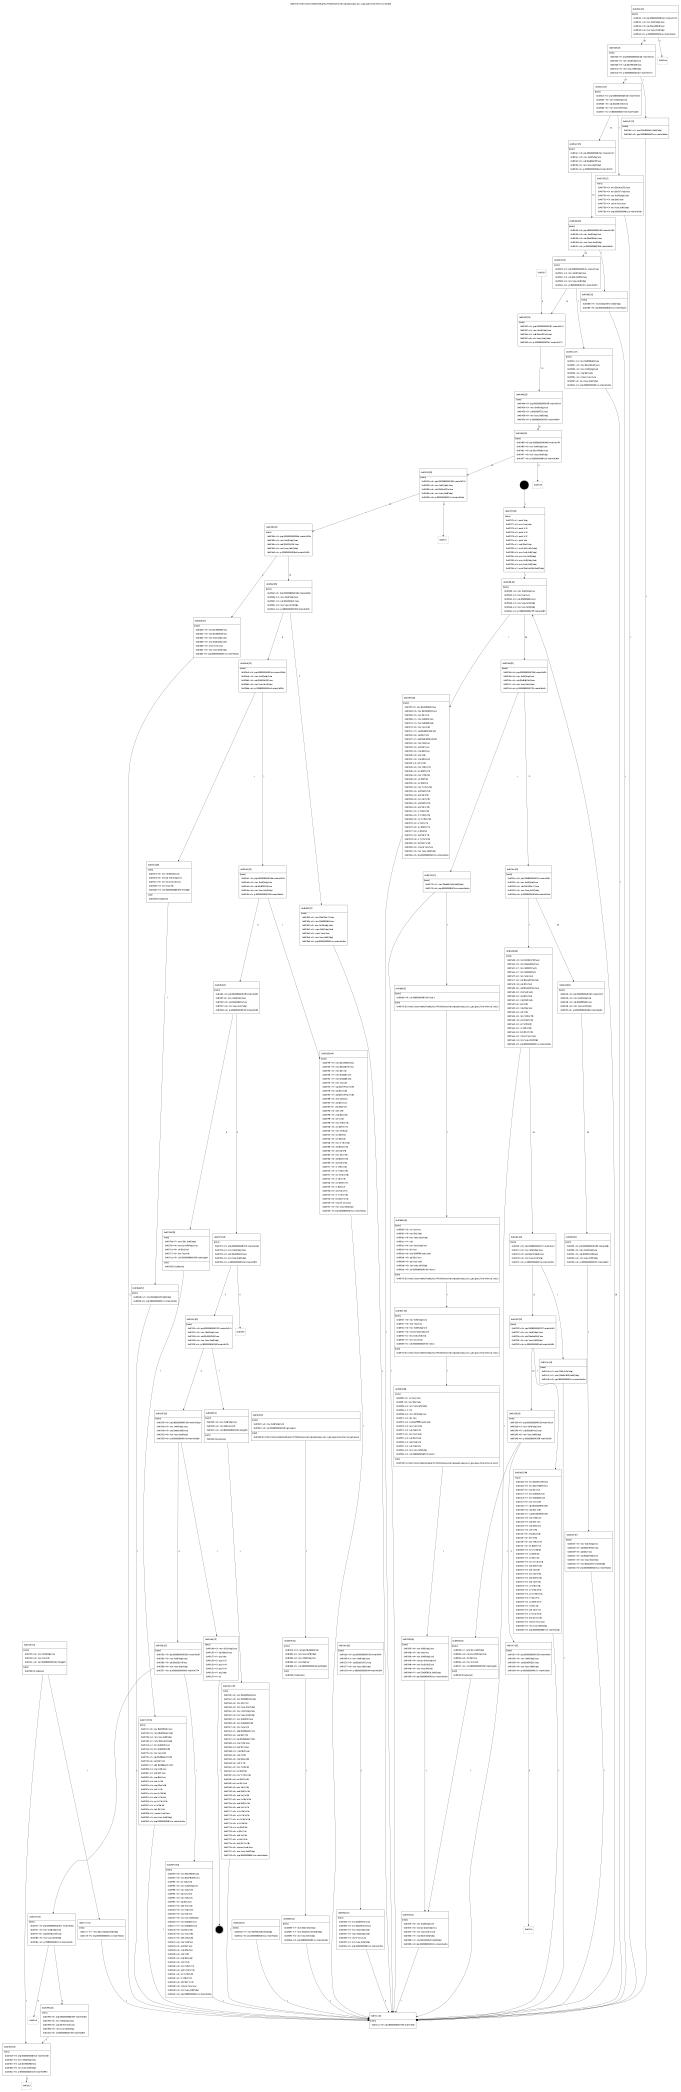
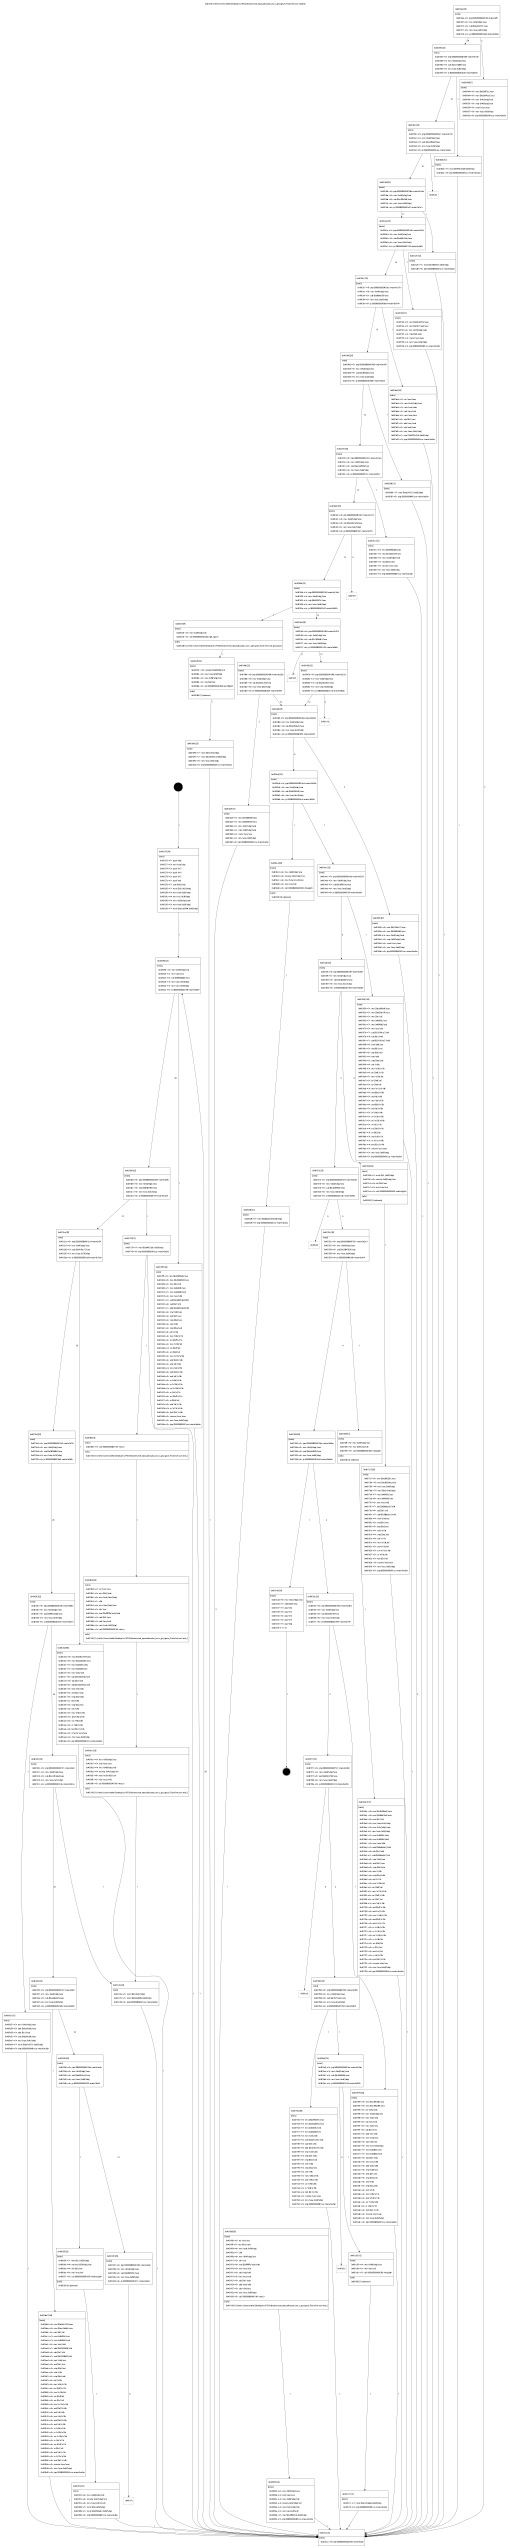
node "0x401383 [25]": added
edge "0x4015e7" -> "0x401432 [25]": reversed
node "0x401be4 [33]": added
edge "0x40147d [25]" -> "0x401496 [25]": now "0x40147d [25]" -> "0x4014af [25]"
edge "0x40144b [25]" -> "0x401b70 [9]": added, label "1"
edge "0x401a5d [88]" -> "0x40130c [22]": now "0x4012f6 [22]" -> "0x40130c [22]"
edge "0x4018e1 [28]" -> "0x4018fd [56]": now "0x4018e1 [28]" -> "0x401c3a [19]"
edge "0x401935 [36]" -> "0x401876 [31]": now "0x401935 [36]" -> "0x401cca [5]"
edge "0x401c05 [12]" -> "0x4015a9 [25]": reversed
node "0x401760 [88]": added
